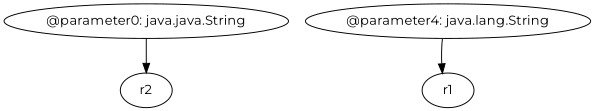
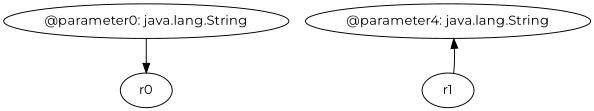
node "@parameter0: java.java.String": label "@parameter0: java.java.String" -> "@parameter0: java.lang.String"
edge "@parameter4: java.lang.String" -> "r1": reversed
node "r2": label "r2" -> "r0"
